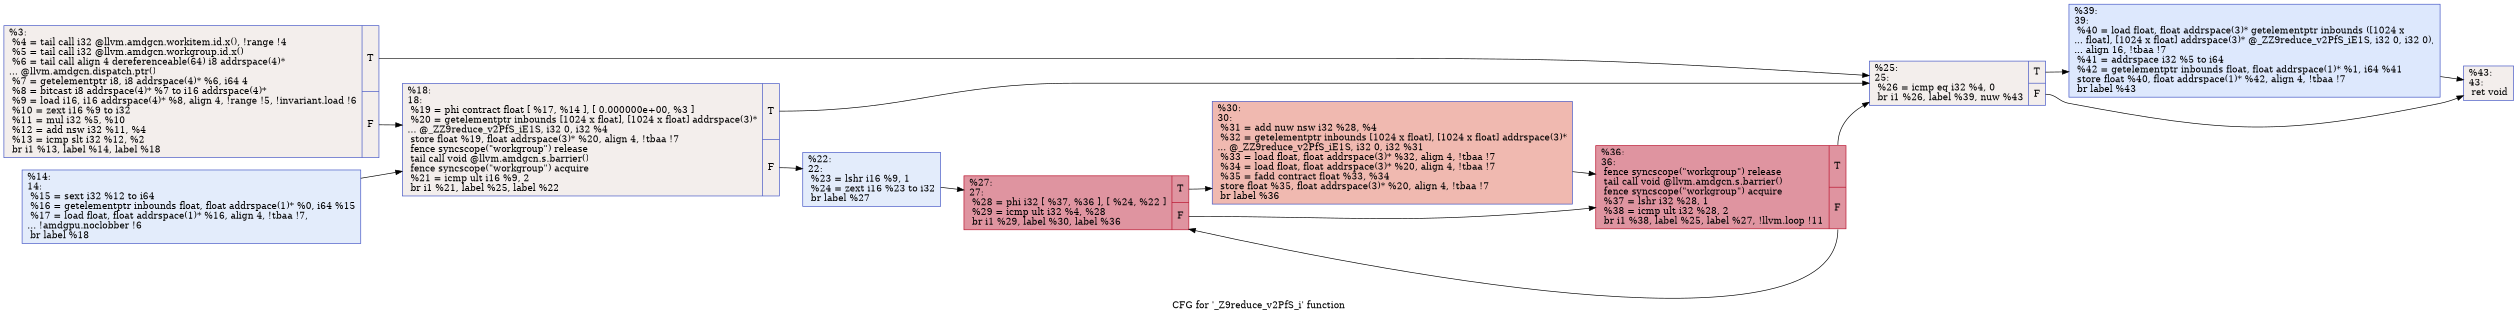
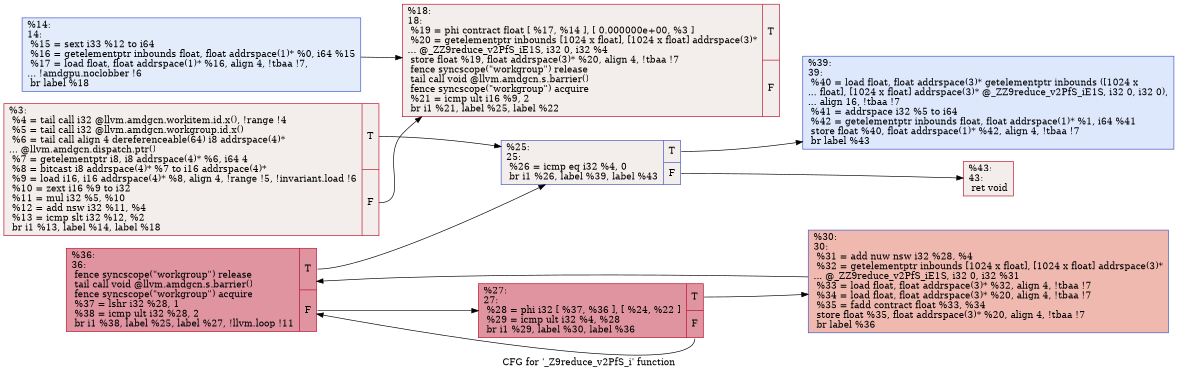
edge "%39:" -> "%43:": removed
edge "%18:" -> "%25:": removed
node "%43:": color #3d50c3ff -> #b70d28ff
node "%3:": color #3d50c3ff -> #b70d28ff
node "%25:": text "br i1 %26, label %39, nuw %43" -> "br i1 %26, label %39, label %43"
node "%18:": color #3d50c3ff -> #b70d28ff
node "%22:": removed
node "%14:": text "%15 = sext i32 %12 to i64" -> "%15 = sext i33 %12 to i64"
